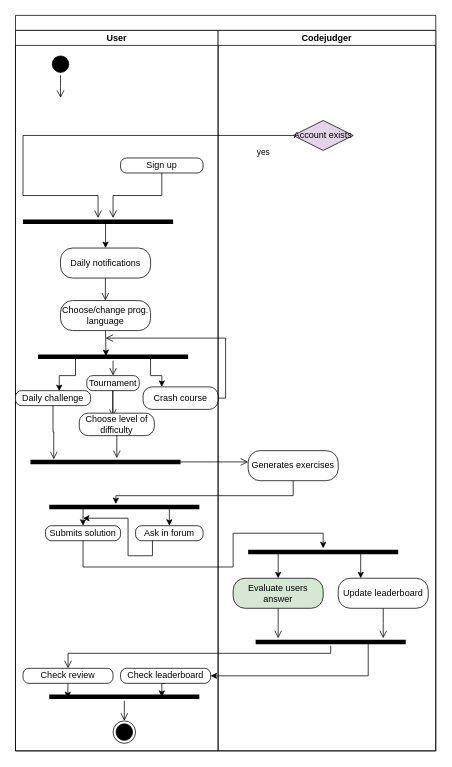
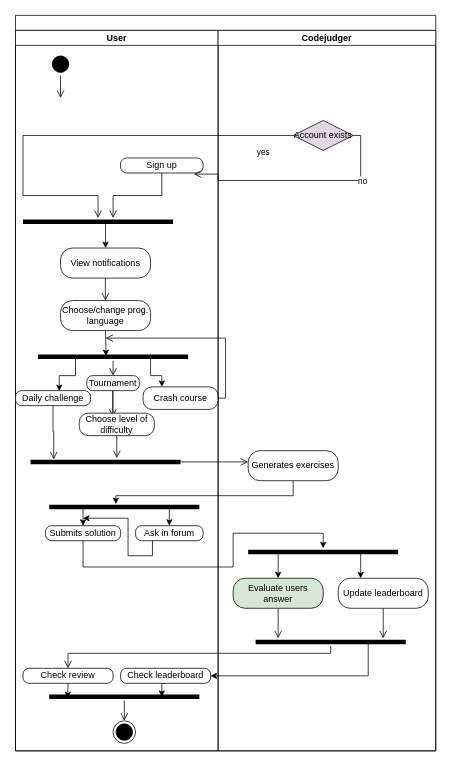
edge "Account exists" -> "Sign up": added, label "no"
node "Daily notifications": label "Daily notifications" -> "View notifications"
